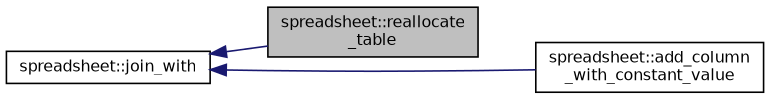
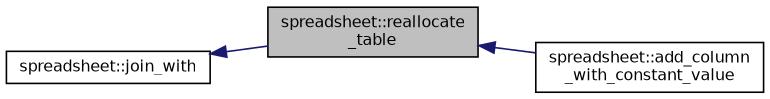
edge "spreadsheet::add_column _with_constant_value" -> "spreadsheet::join_with": now "spreadsheet::add_column _with_constant_value" -> "spreadsheet::reallocate _table"
